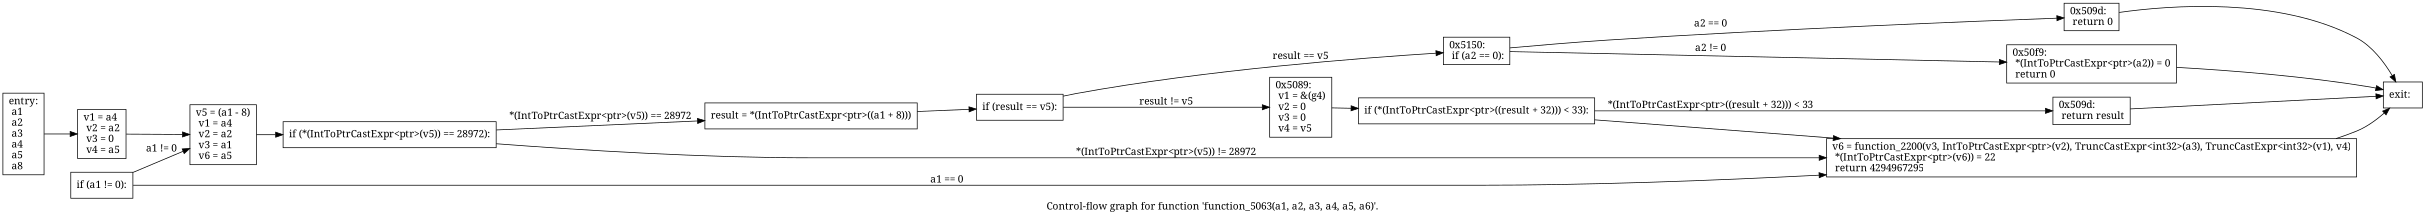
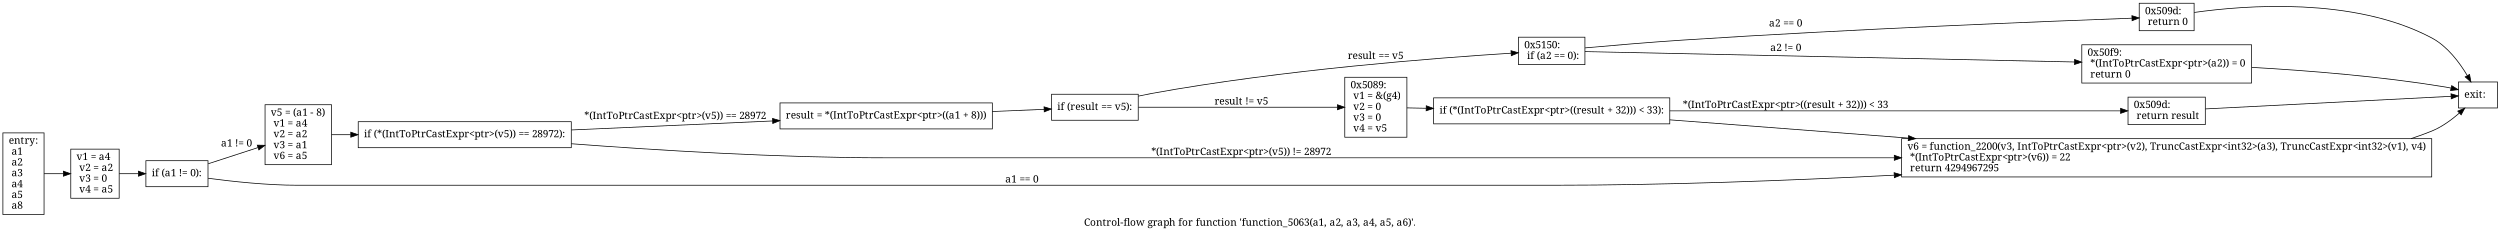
edge "v1 = a4" -> "v5 = (a1 - 8)": now "v1 = a4" -> "if (a1 != 0):"
